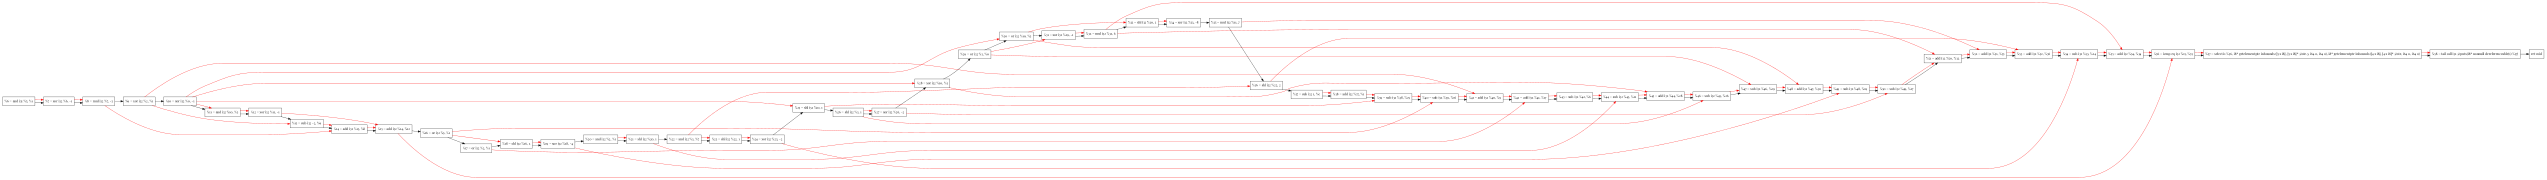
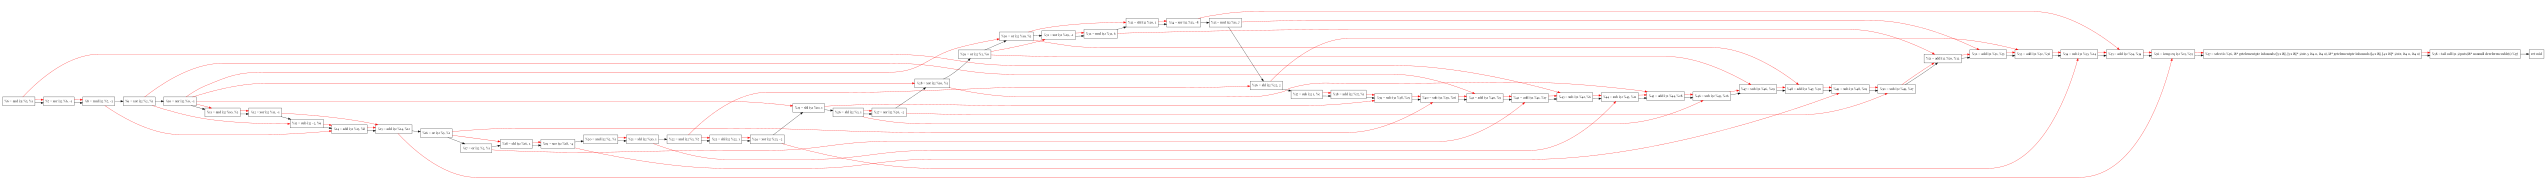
edge "%32 = mul i32 %31, 6" -> "%55 = add i32 %54, %34": now "%34 = xor i32 %33, -8" -> "%55 = add i32 %54, %34"
edge "%6 = and i31 %5, %1" -> "%43 = sub i32 %42, %6": added
